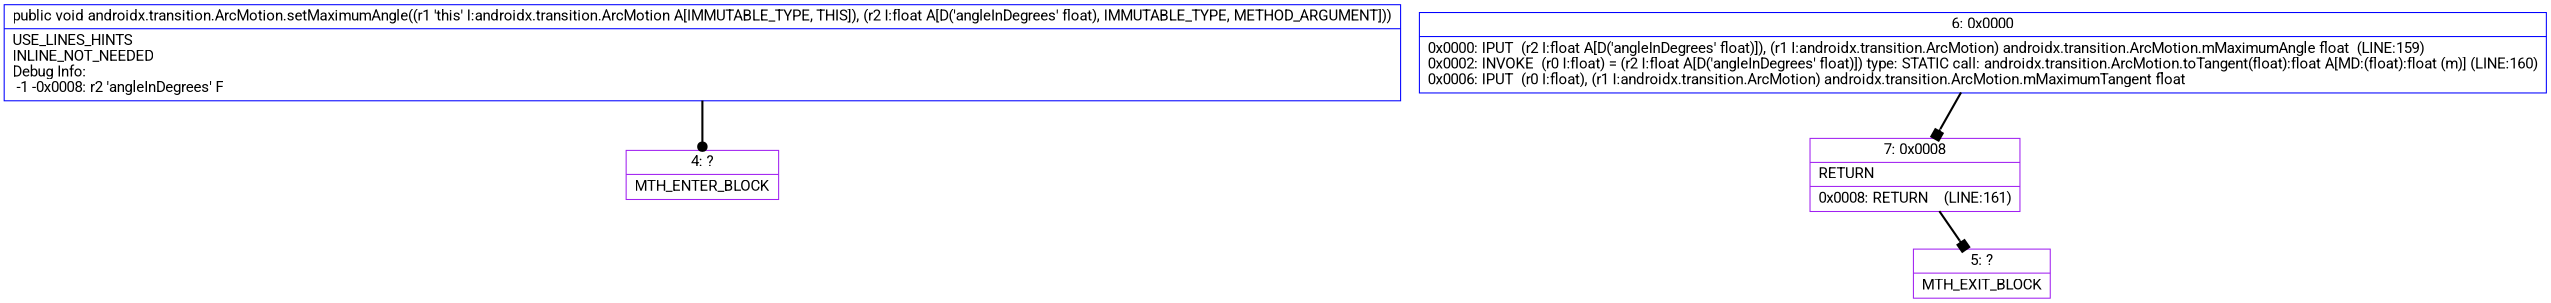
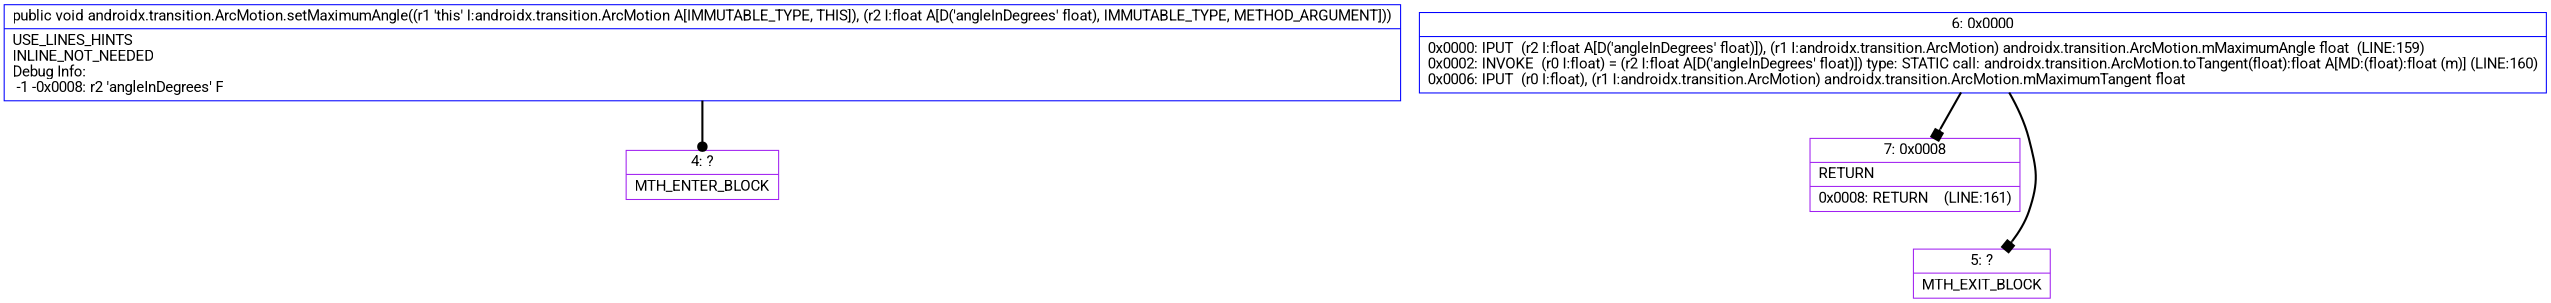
edge "7: 0x0008" -> "5: ?": now "6: 0x0000" -> "5: ?"
